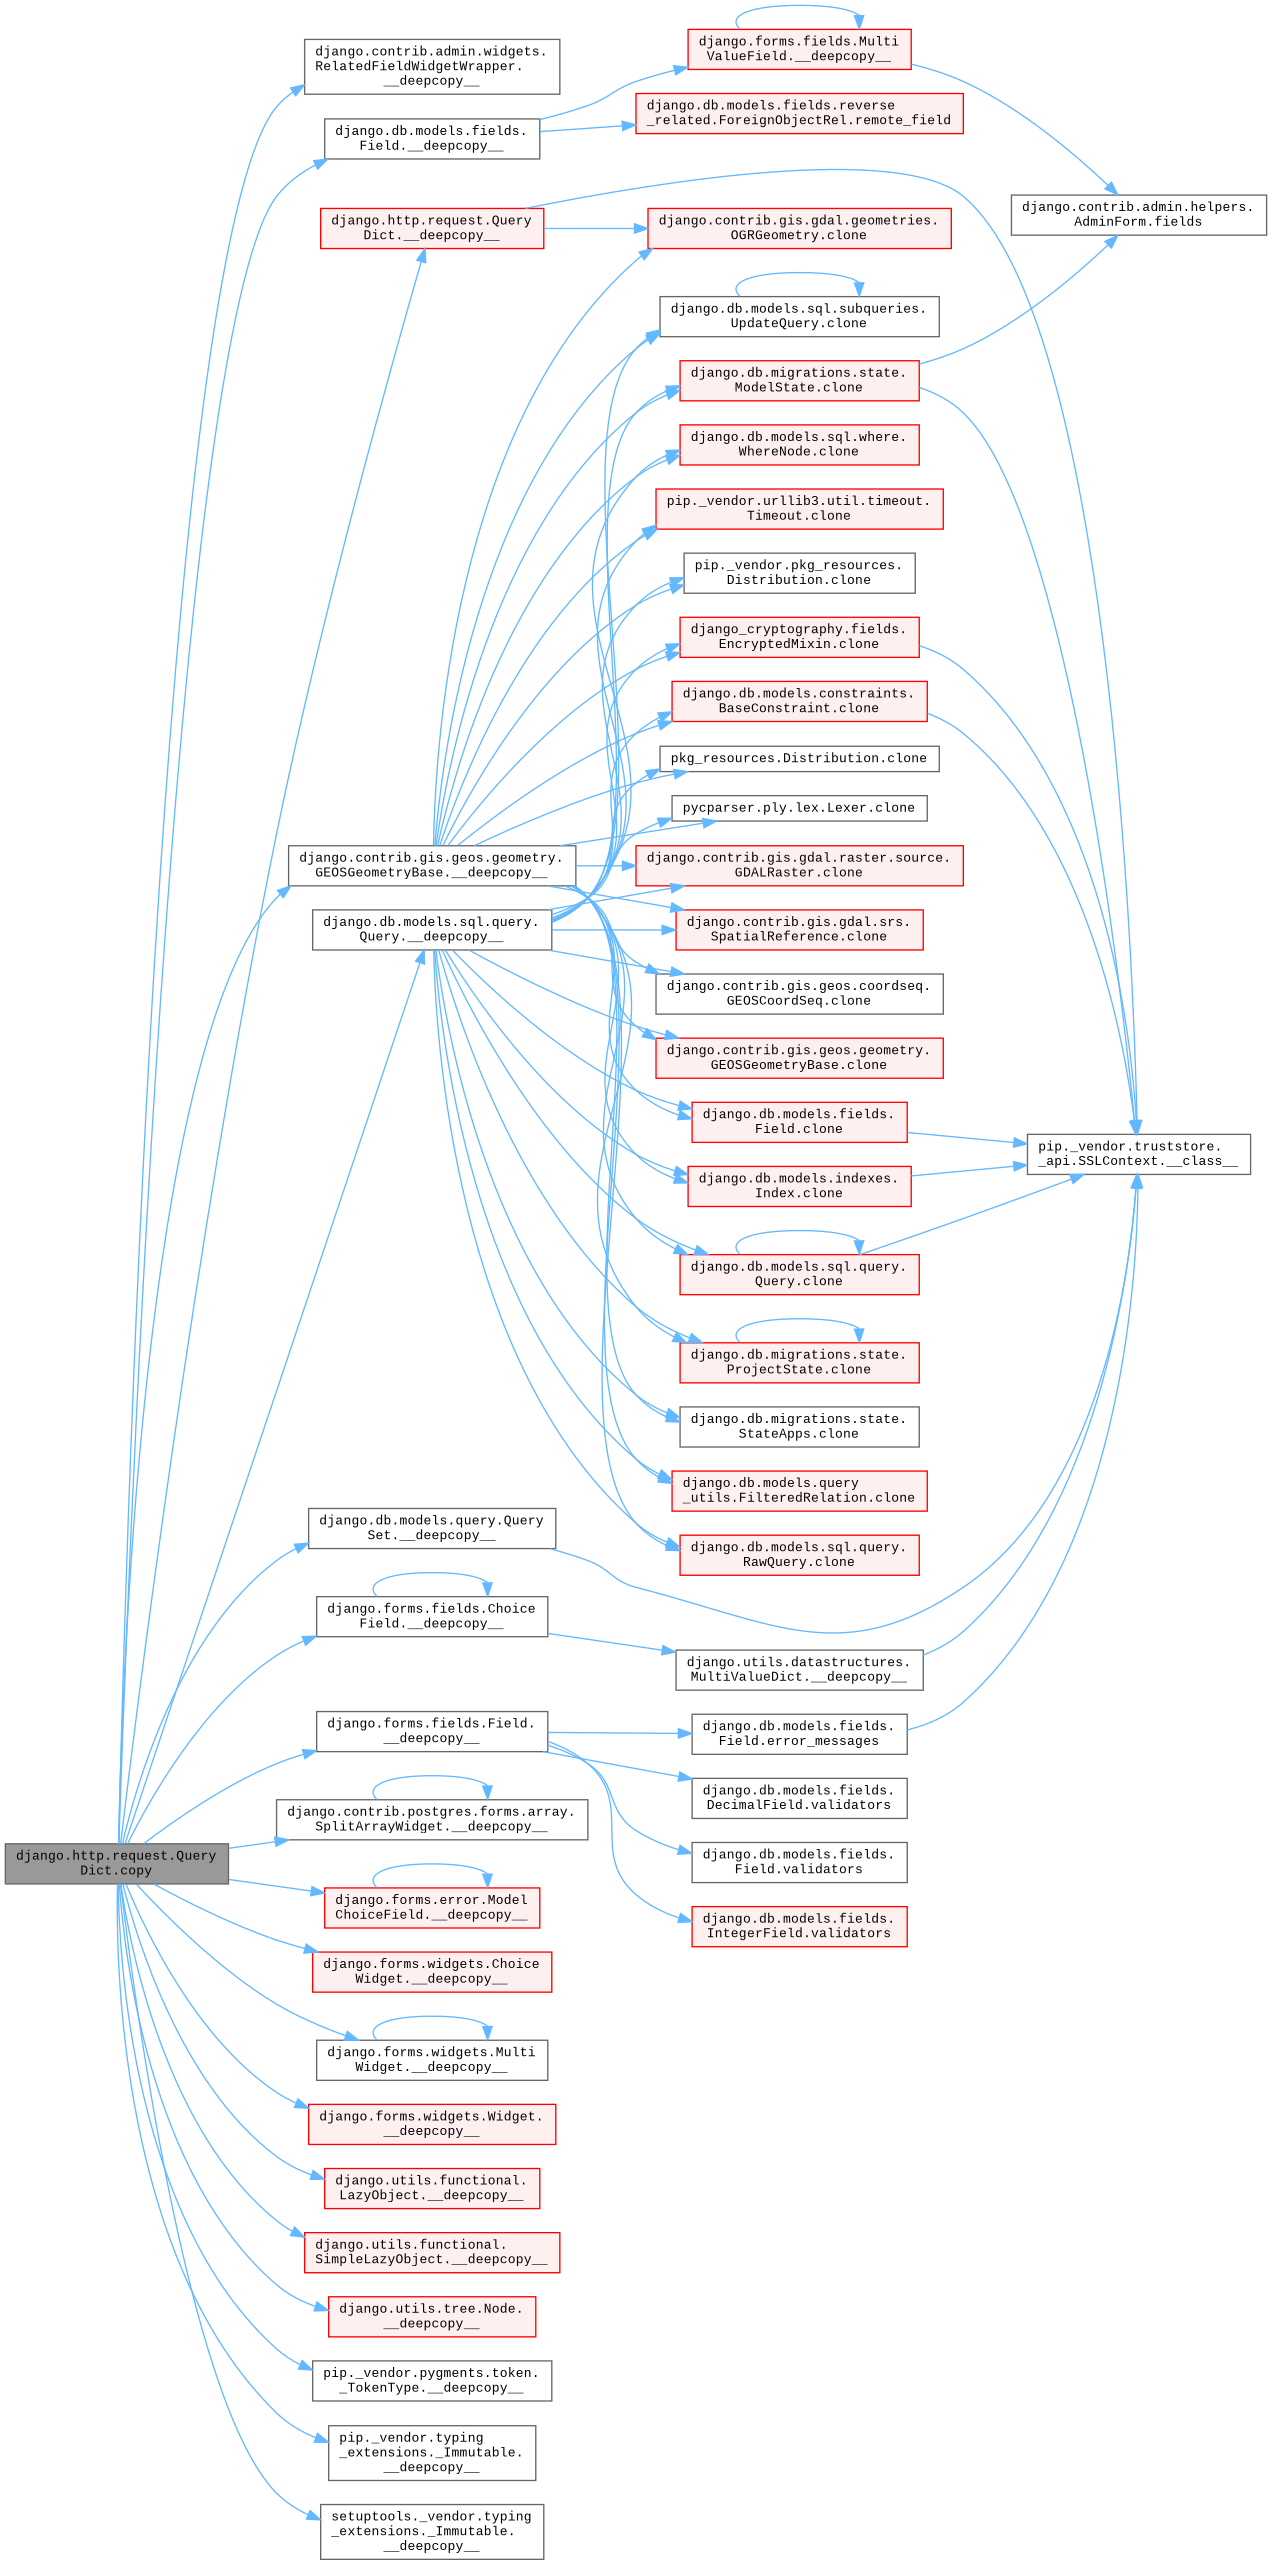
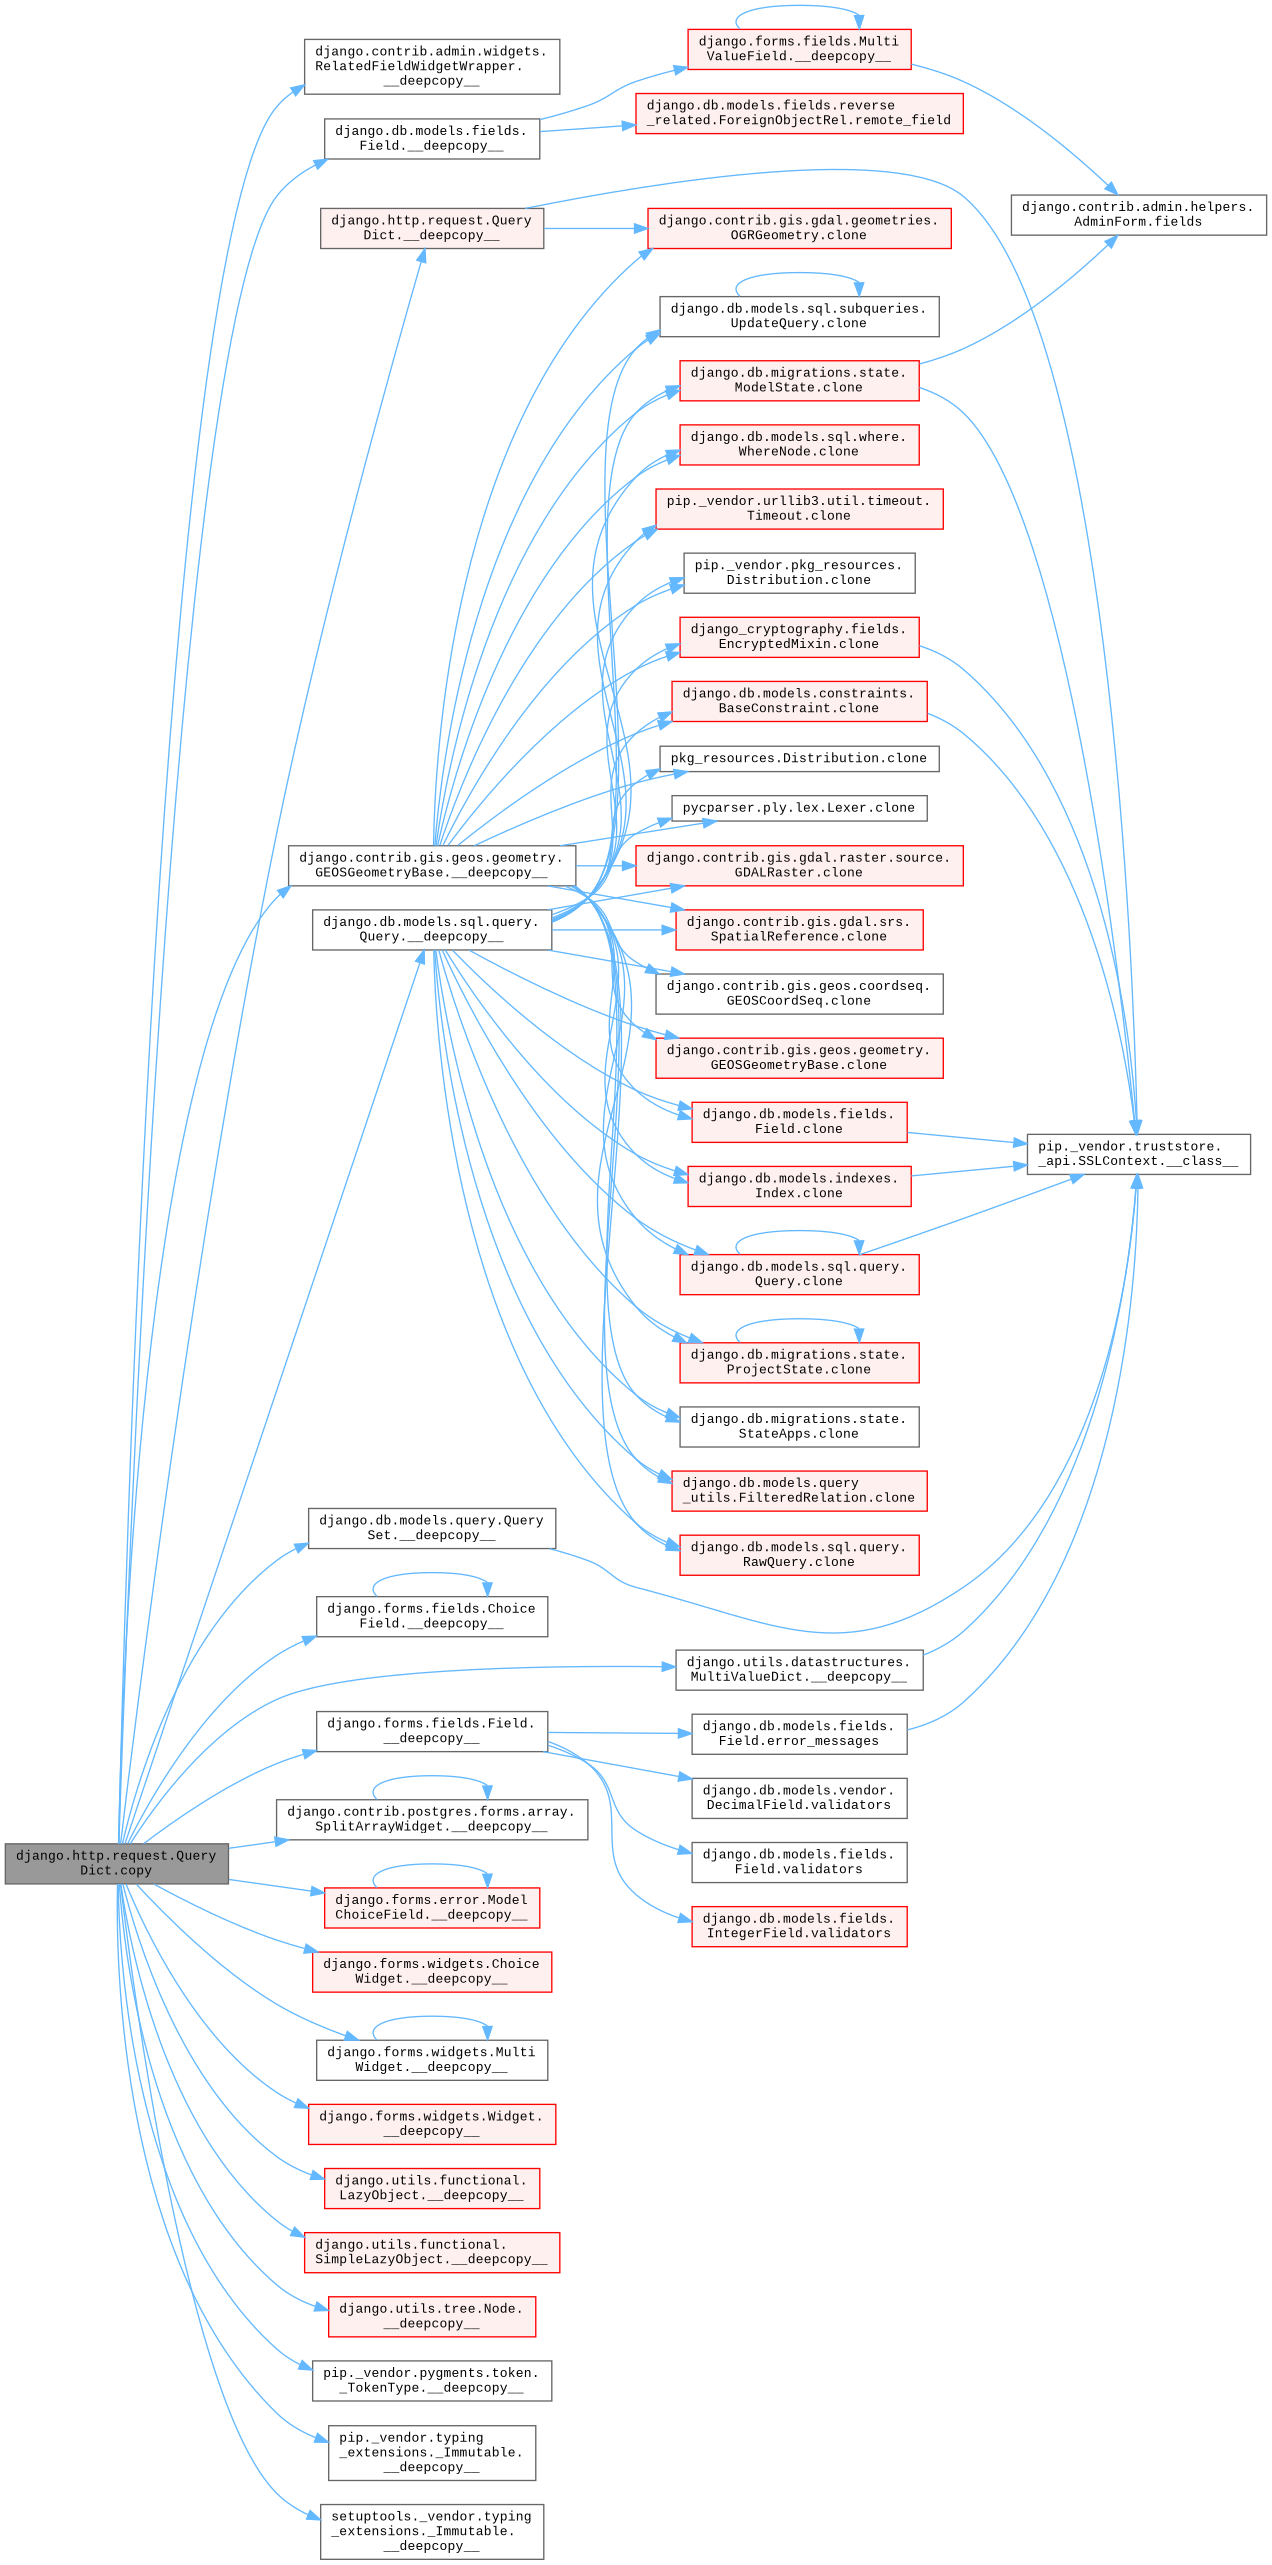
node "django.http.request.Query Dict.__deepcopy__": color red -> grey40
edge "django.forms.fields.Choice Field.__deepcopy__" -> "django.utils.datastructures. MultiValueDict.__deepcopy__": now "django.http.request.Query Dict.copy" -> "django.utils.datastructures. MultiValueDict.__deepcopy__"
node "django.db.models.fields. DecimalField.validators": label "django.db.models.fields. DecimalField.validators" -> "django.db.models.vendor. DecimalField.validators"
